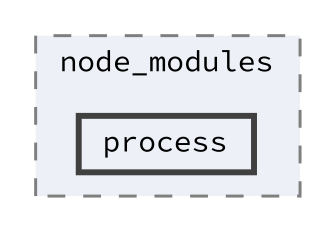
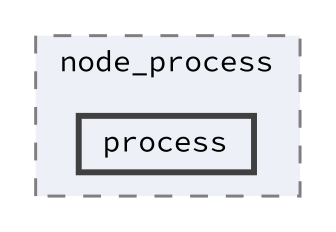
cluster "node_modules": label "node_modules" -> "node_process"
